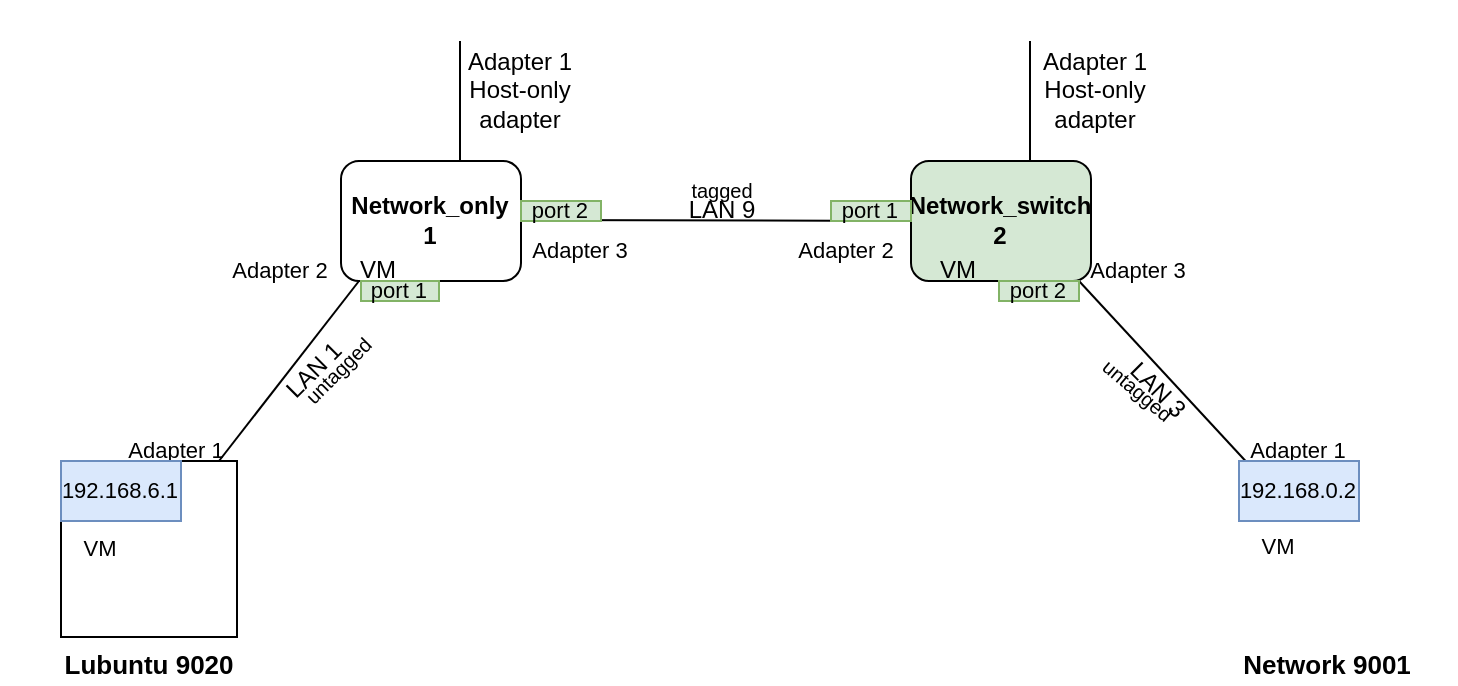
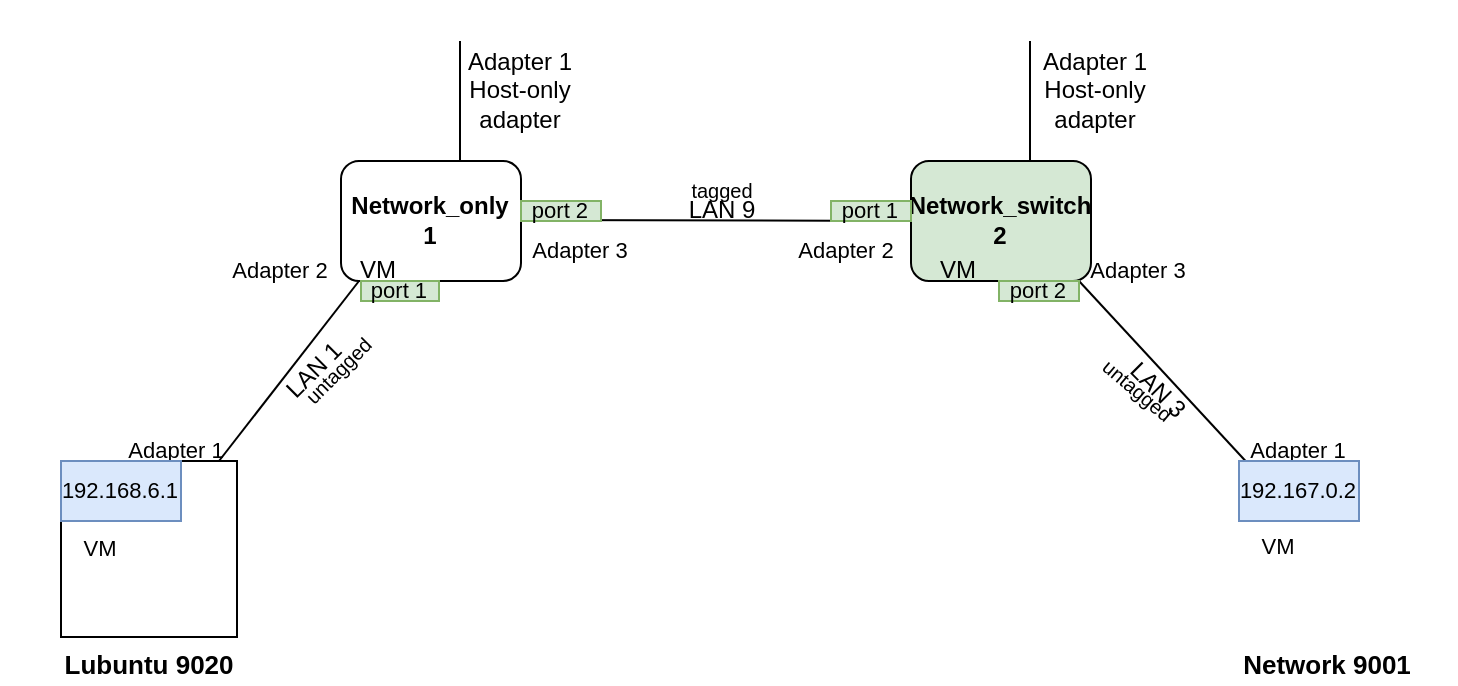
node "192.168.0.2": label "192.168.0.2" -> "192.167.0.2"
